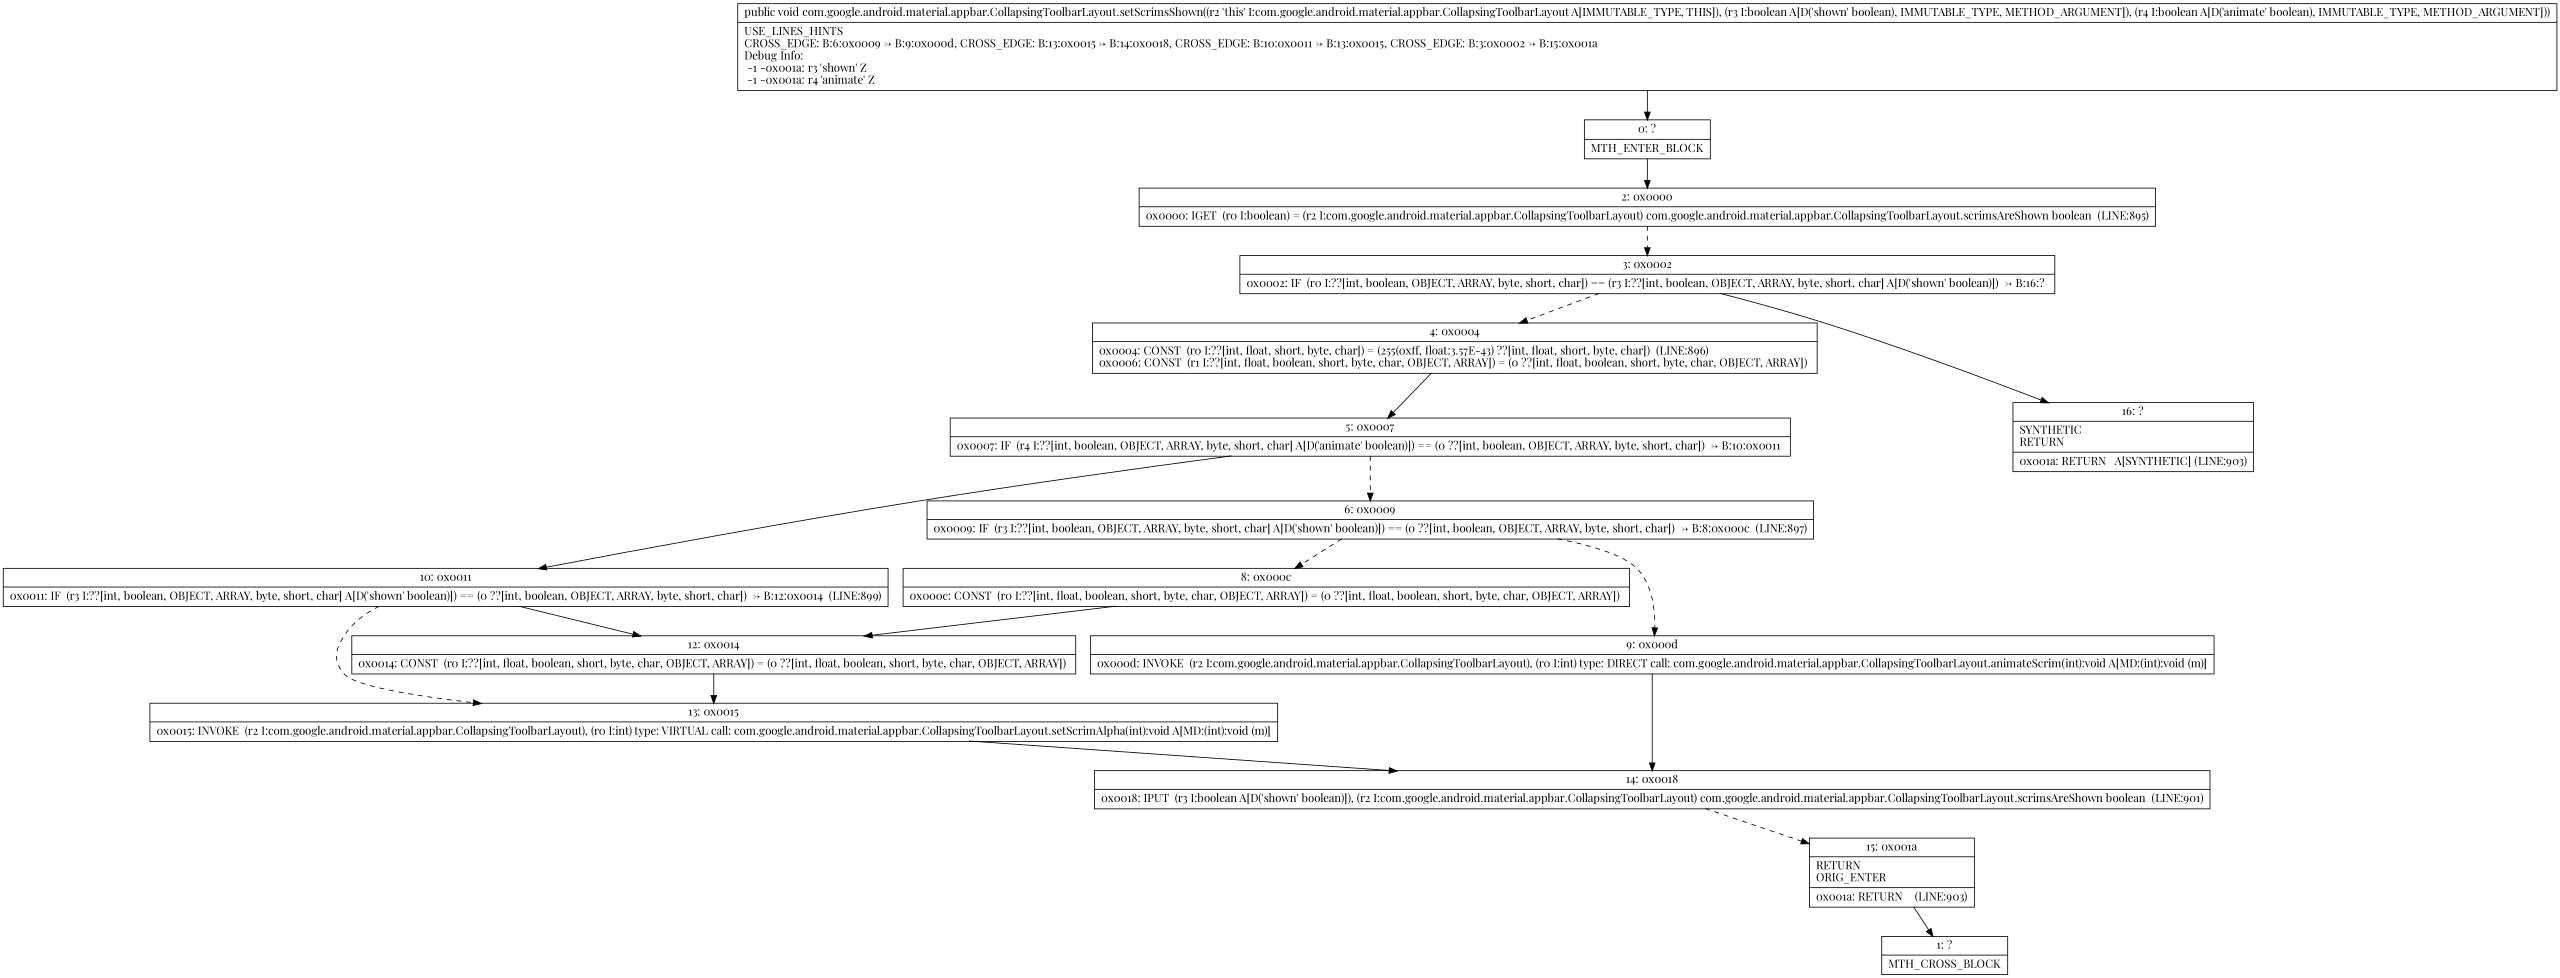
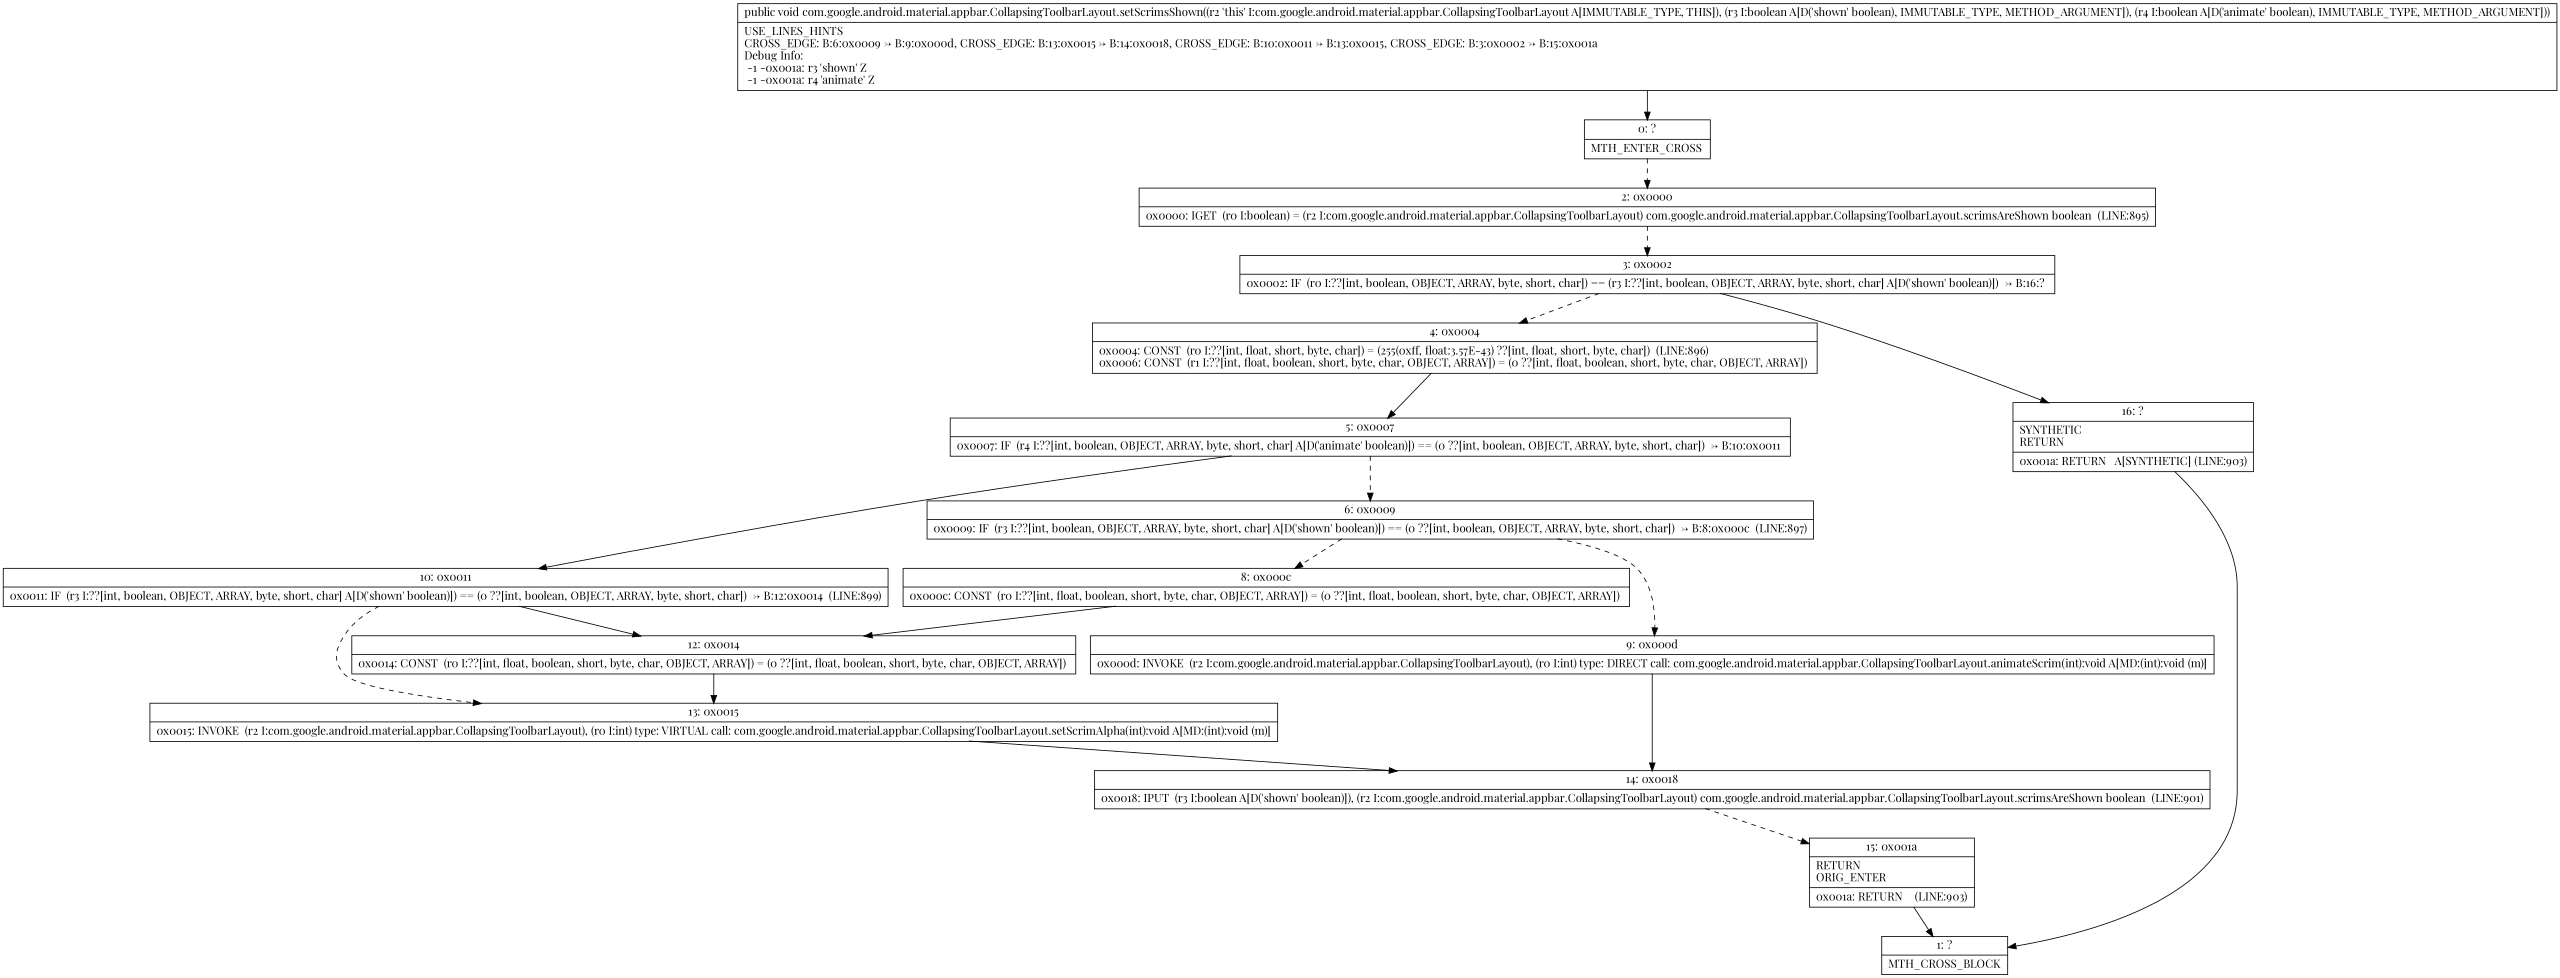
node "0: ?": text "MTH_ENTER_BLOCK" -> "MTH_ENTER_CROSS"
edge "0: ?" -> "2: 0x0000": style solid -> dashed
edge "16: ?" -> "1: ?": added
